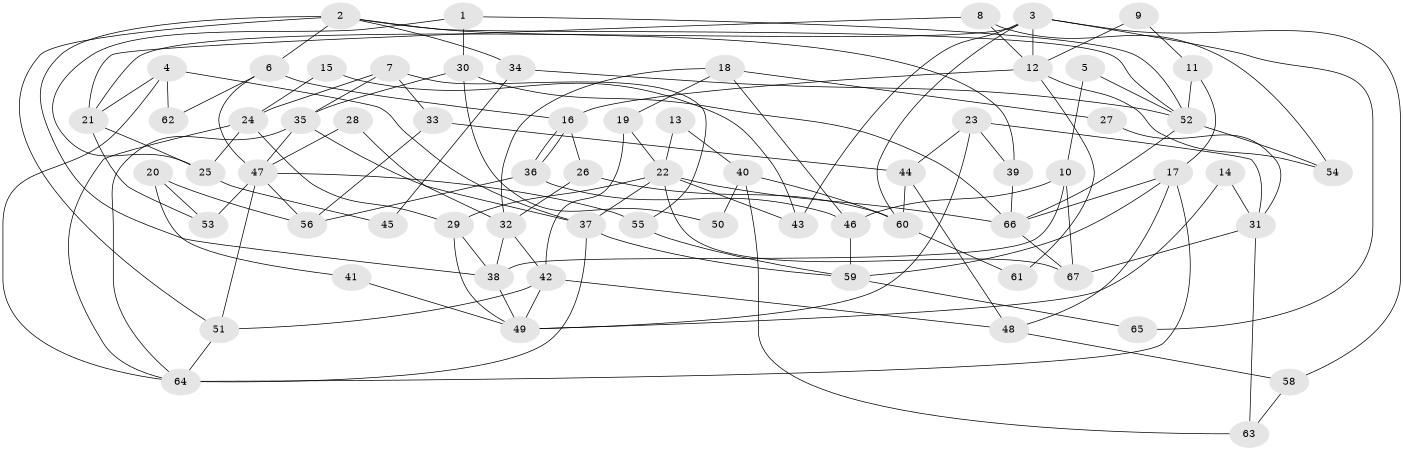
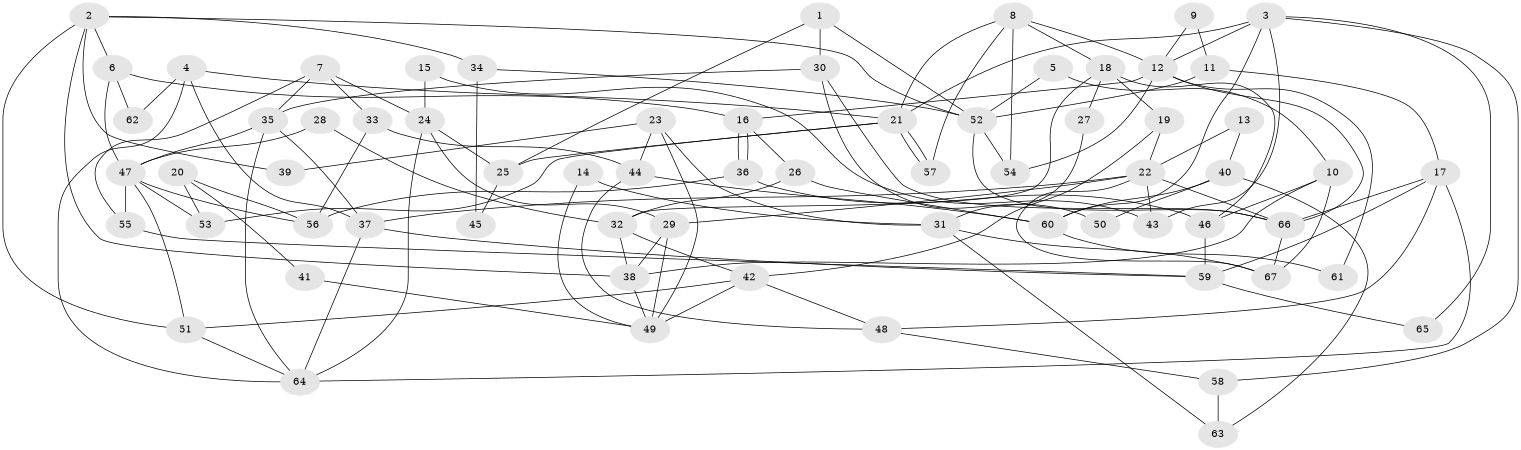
edge "8" -- "18": added
node "57": added
edge "39" -- "66": now "12" -- "66"
